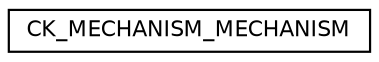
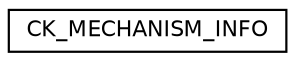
node "CK_MECHANISM_MECHANISM": label "CK_MECHANISM_MECHANISM" -> "CK_MECHANISM_INFO"
